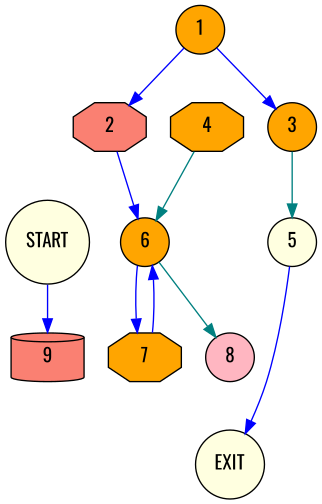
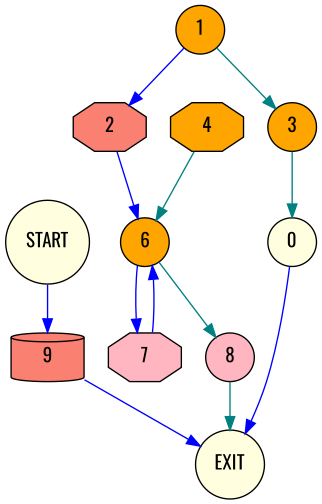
edge "1" -> "3": color blue -> teal
node "5": label "5" -> "0"
node "7": fillcolor orange -> lightpink
edge "8" -> "EXIT": added
edge "9" -> "EXIT": added
